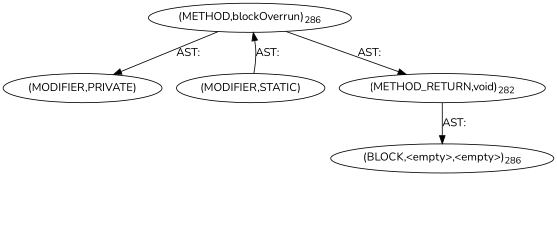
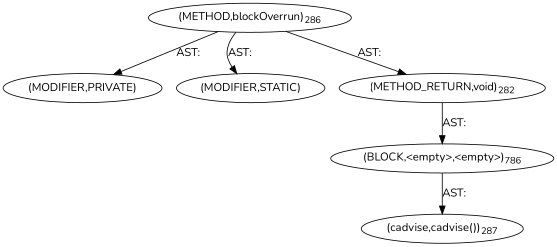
edge "(MODIFIER,STATIC)" -> "(METHOD,blockOverrun)": reversed
node "(BLOCK,<empty>,<empty>)": text "286" -> "786"
node "(cadvise,cadvise())": added
